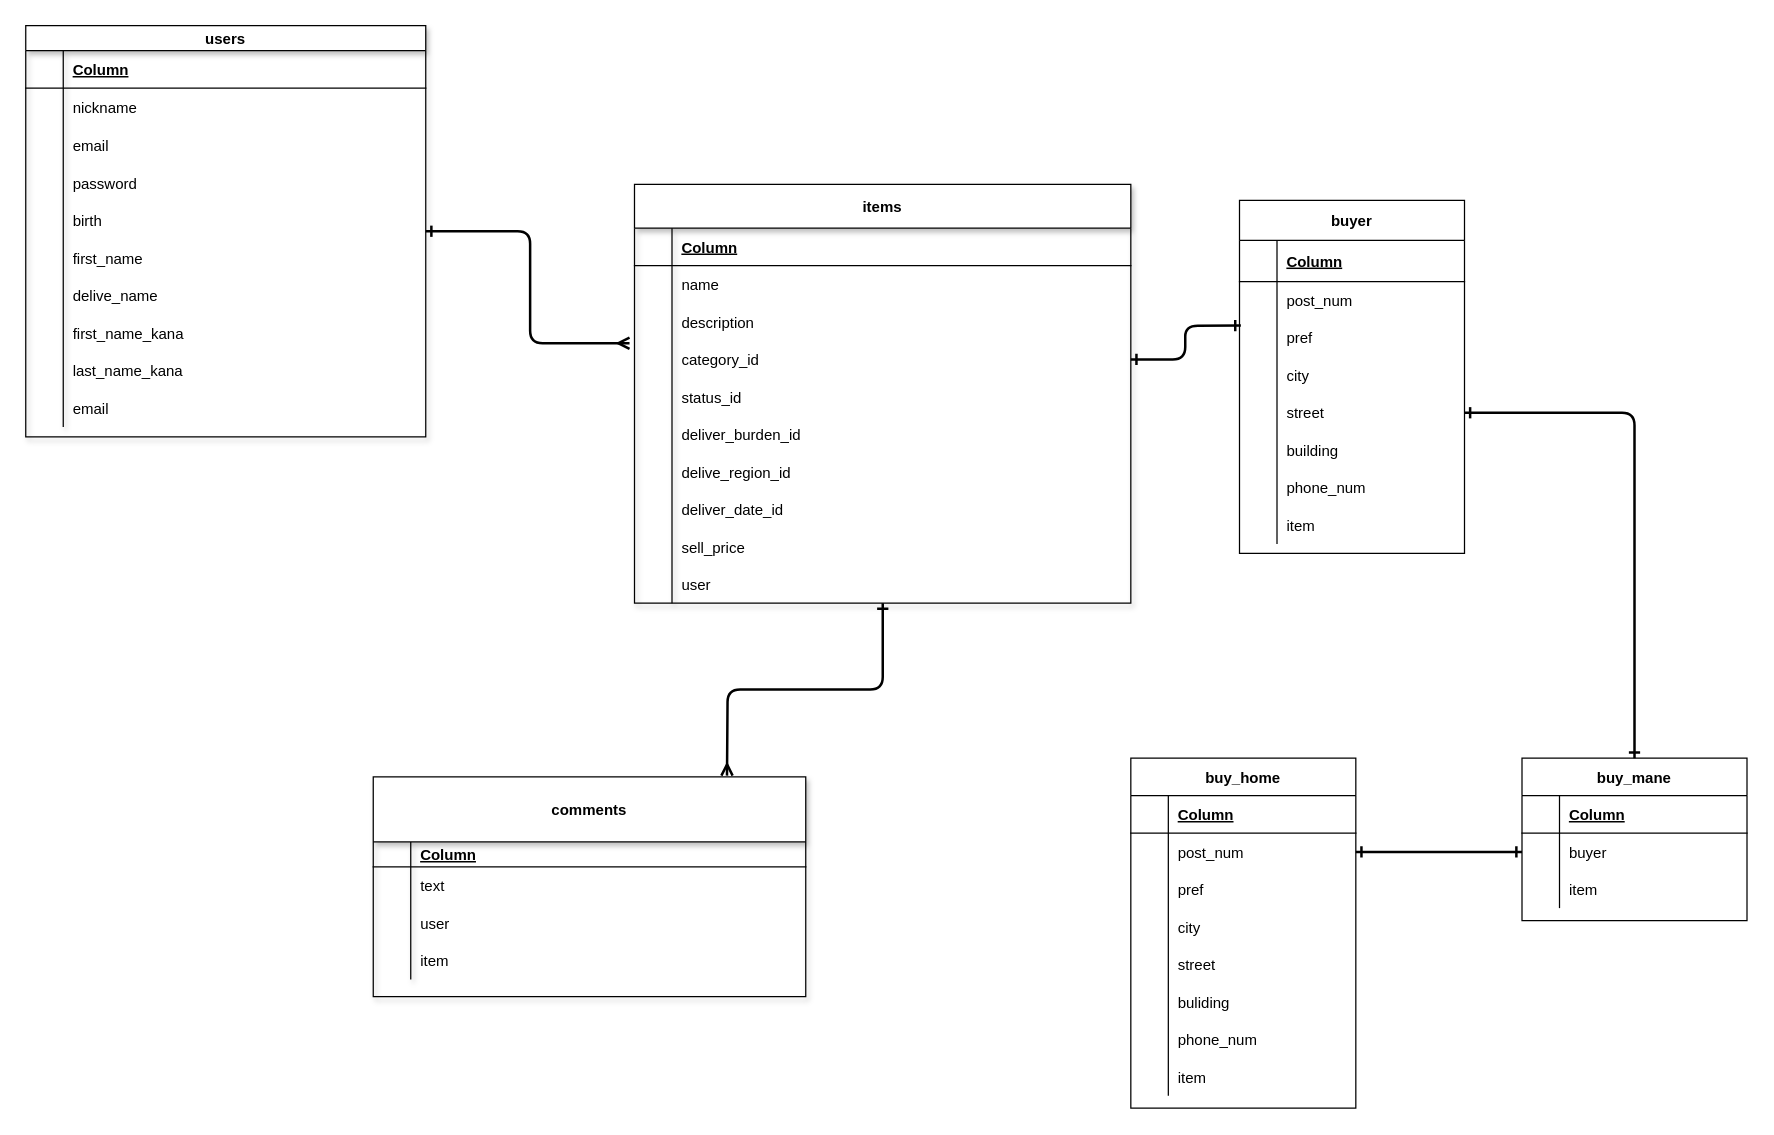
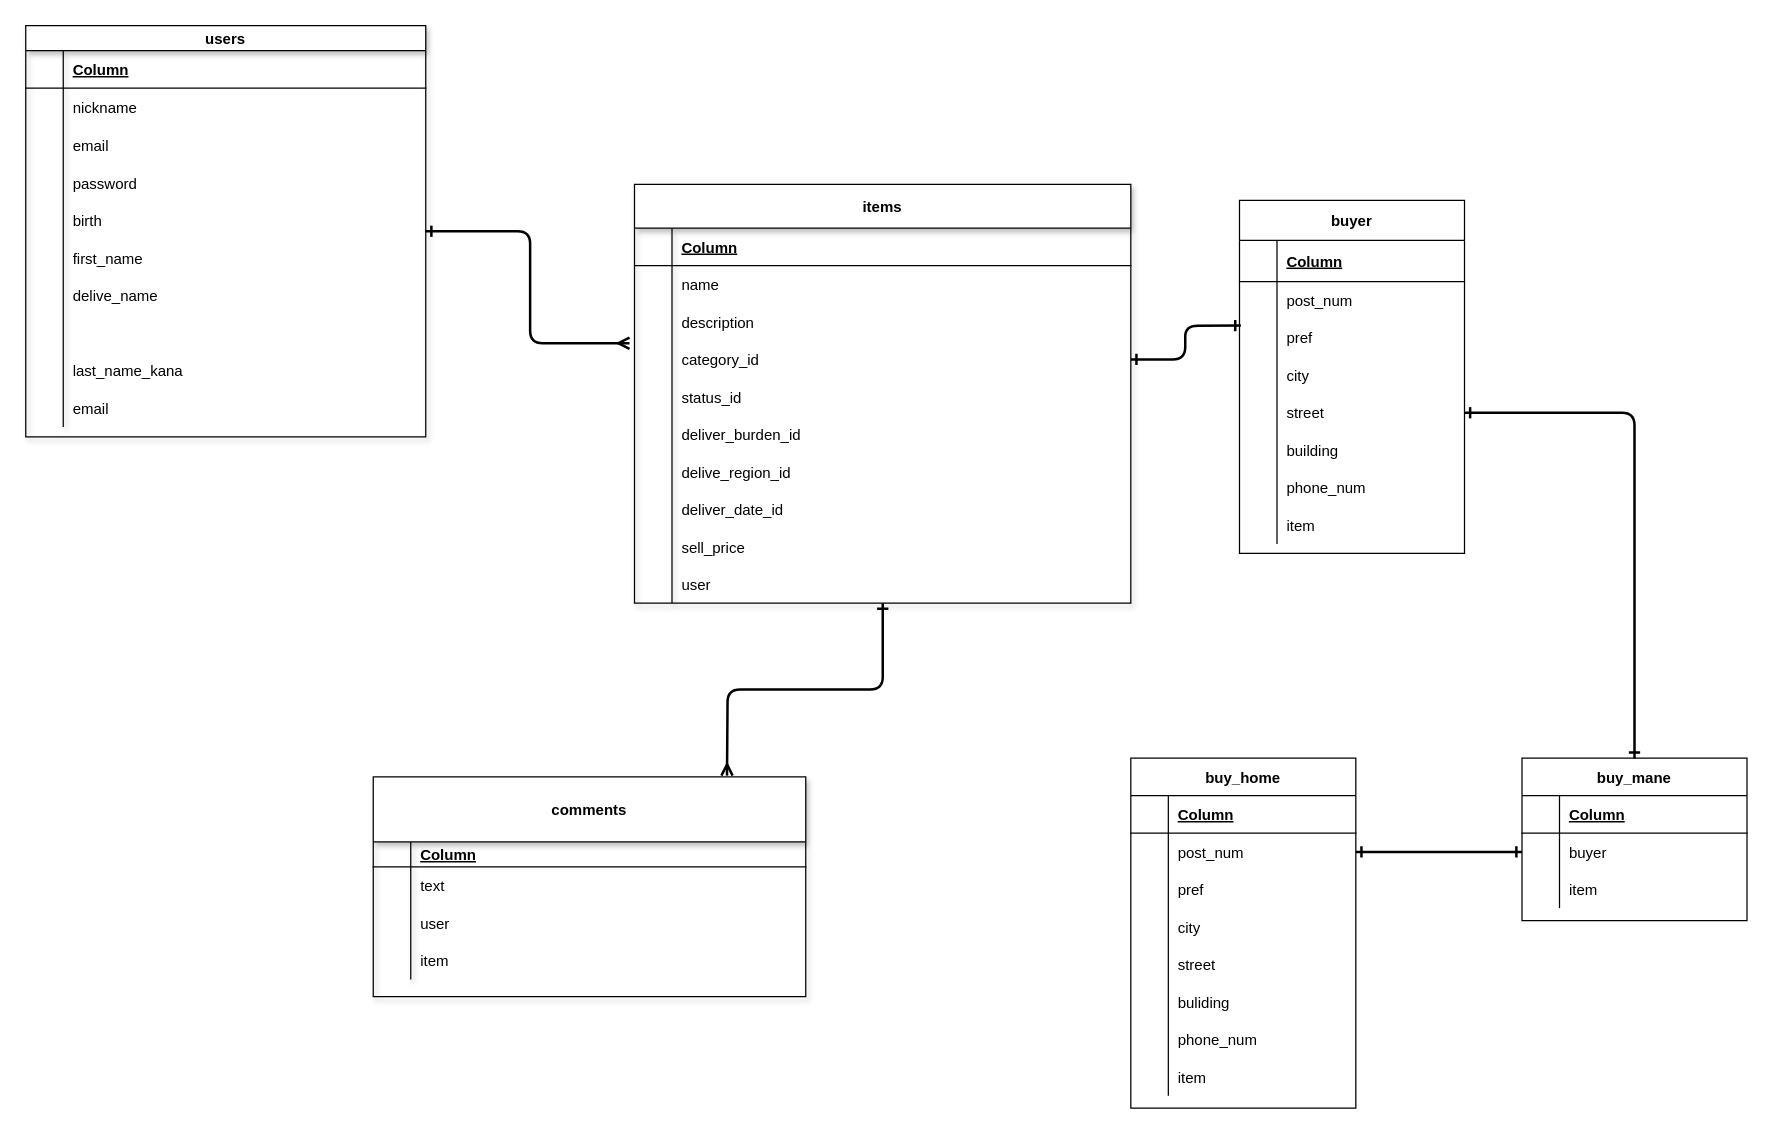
node "first_name_kana": removed
